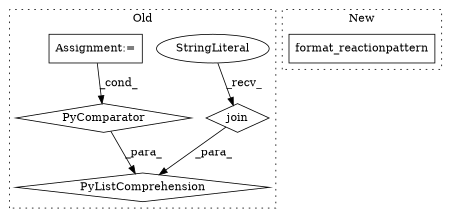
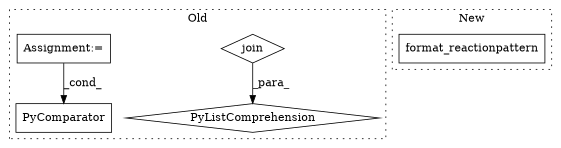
node "StringLiteral": removed
node "PyComparator": shape diamond -> box
edge "PyComparator" -> "PyListComprehension": removed, label "_para_"
